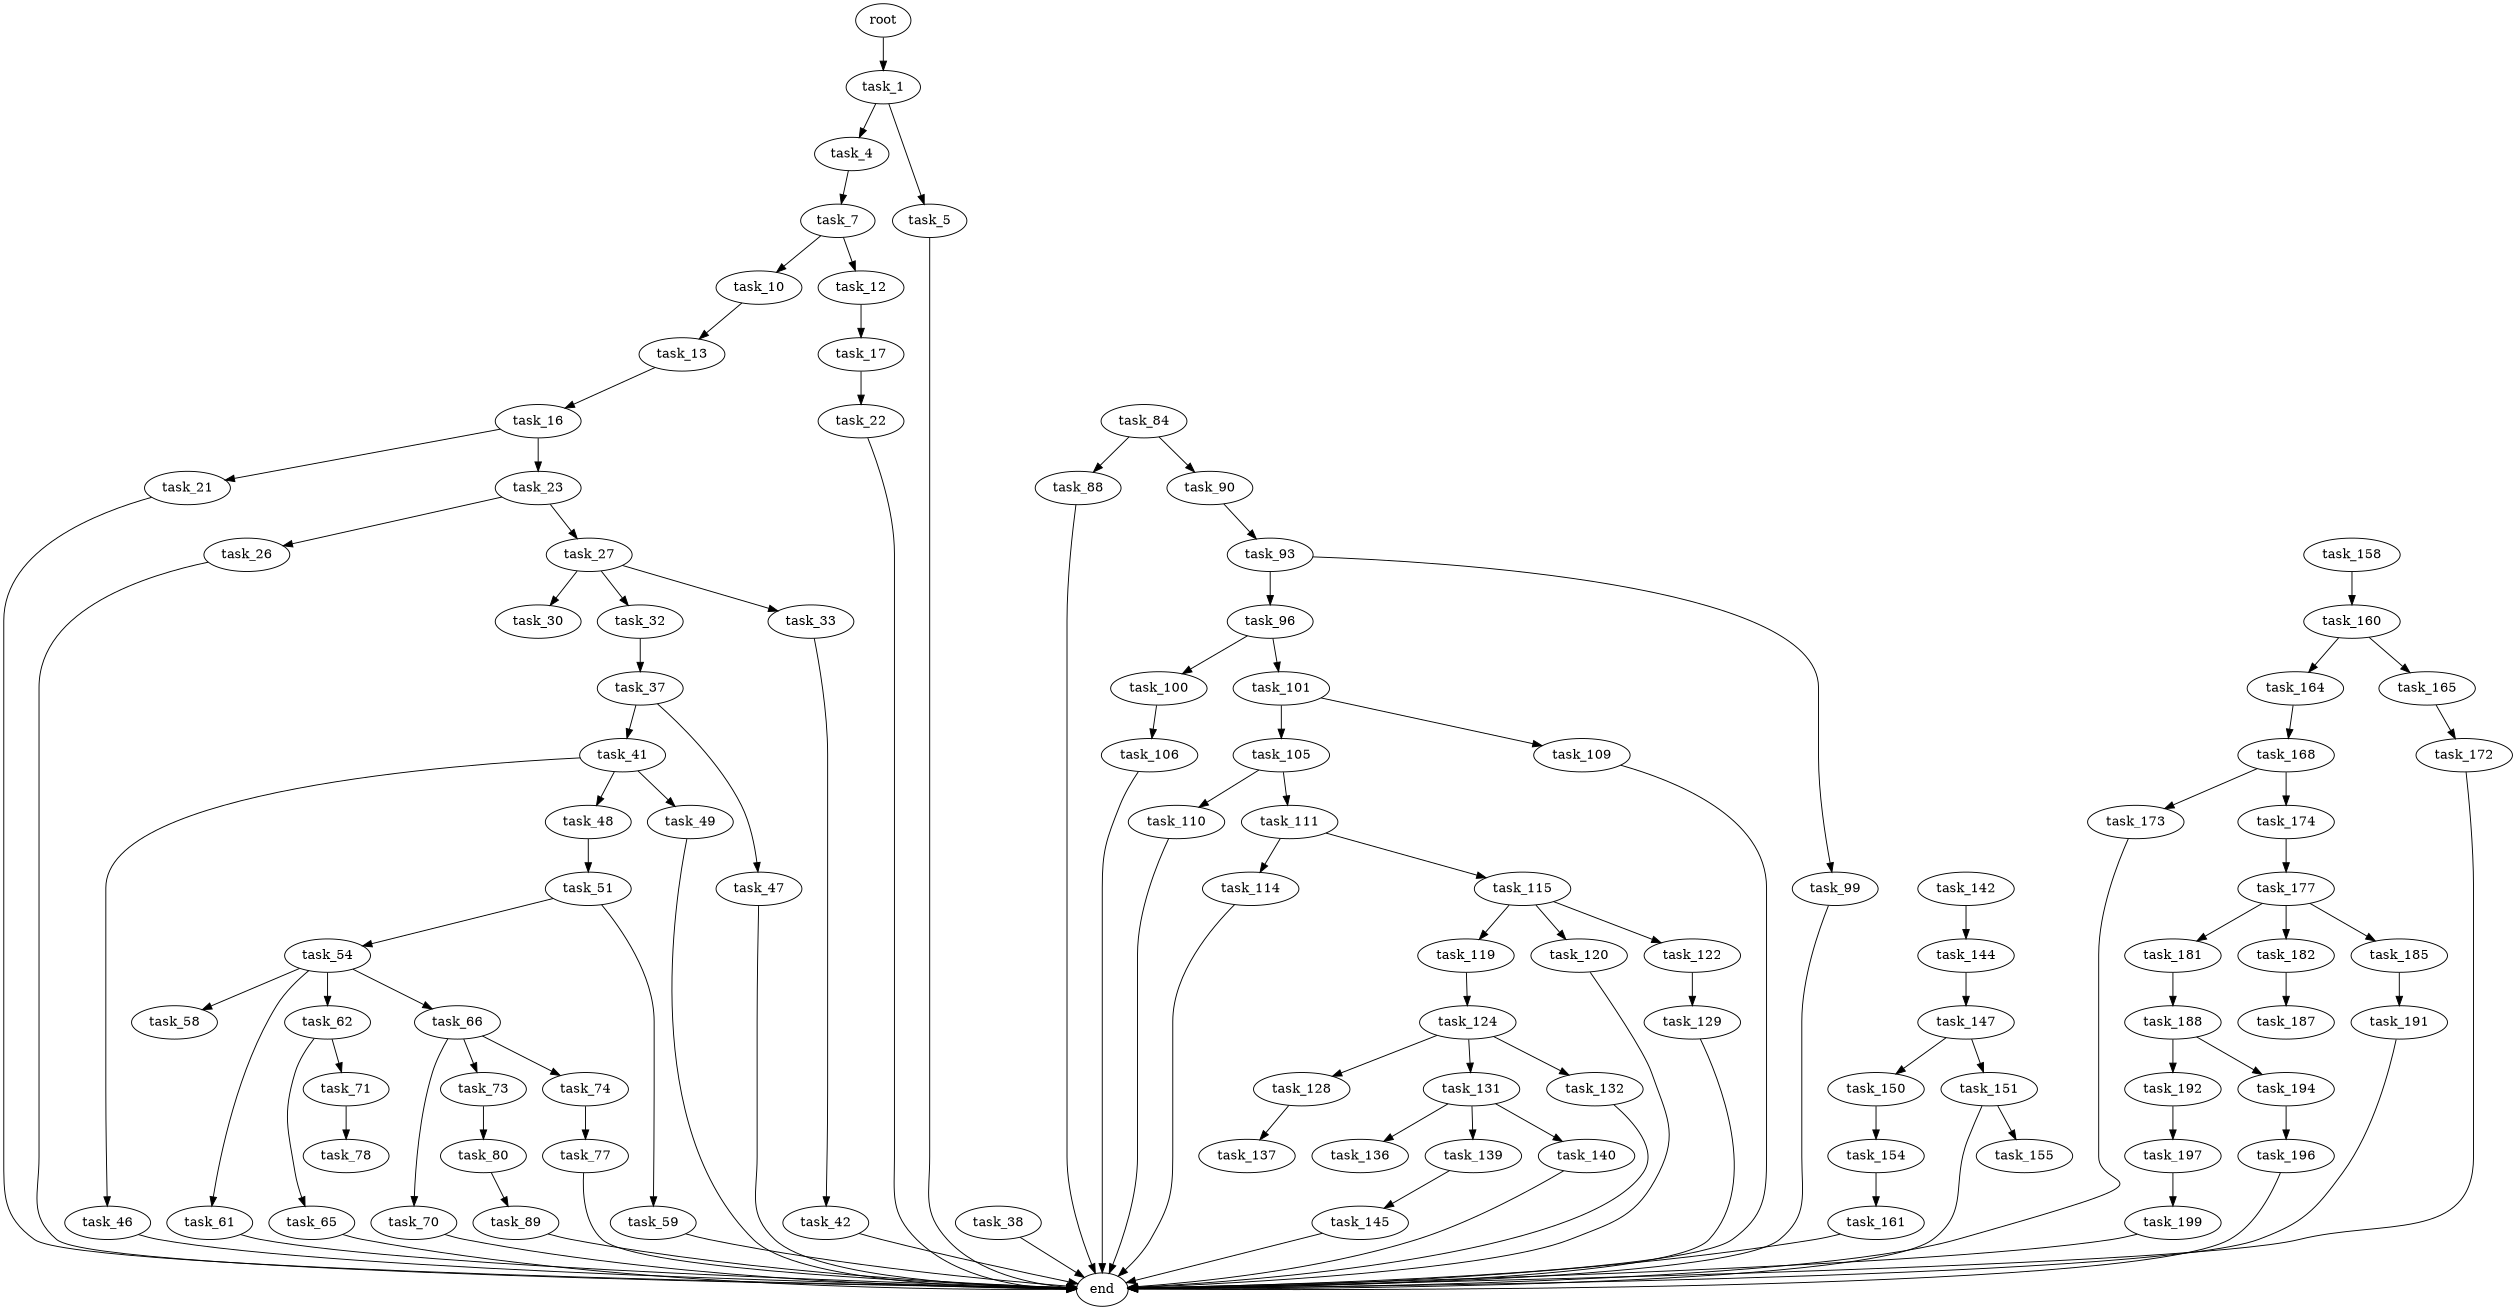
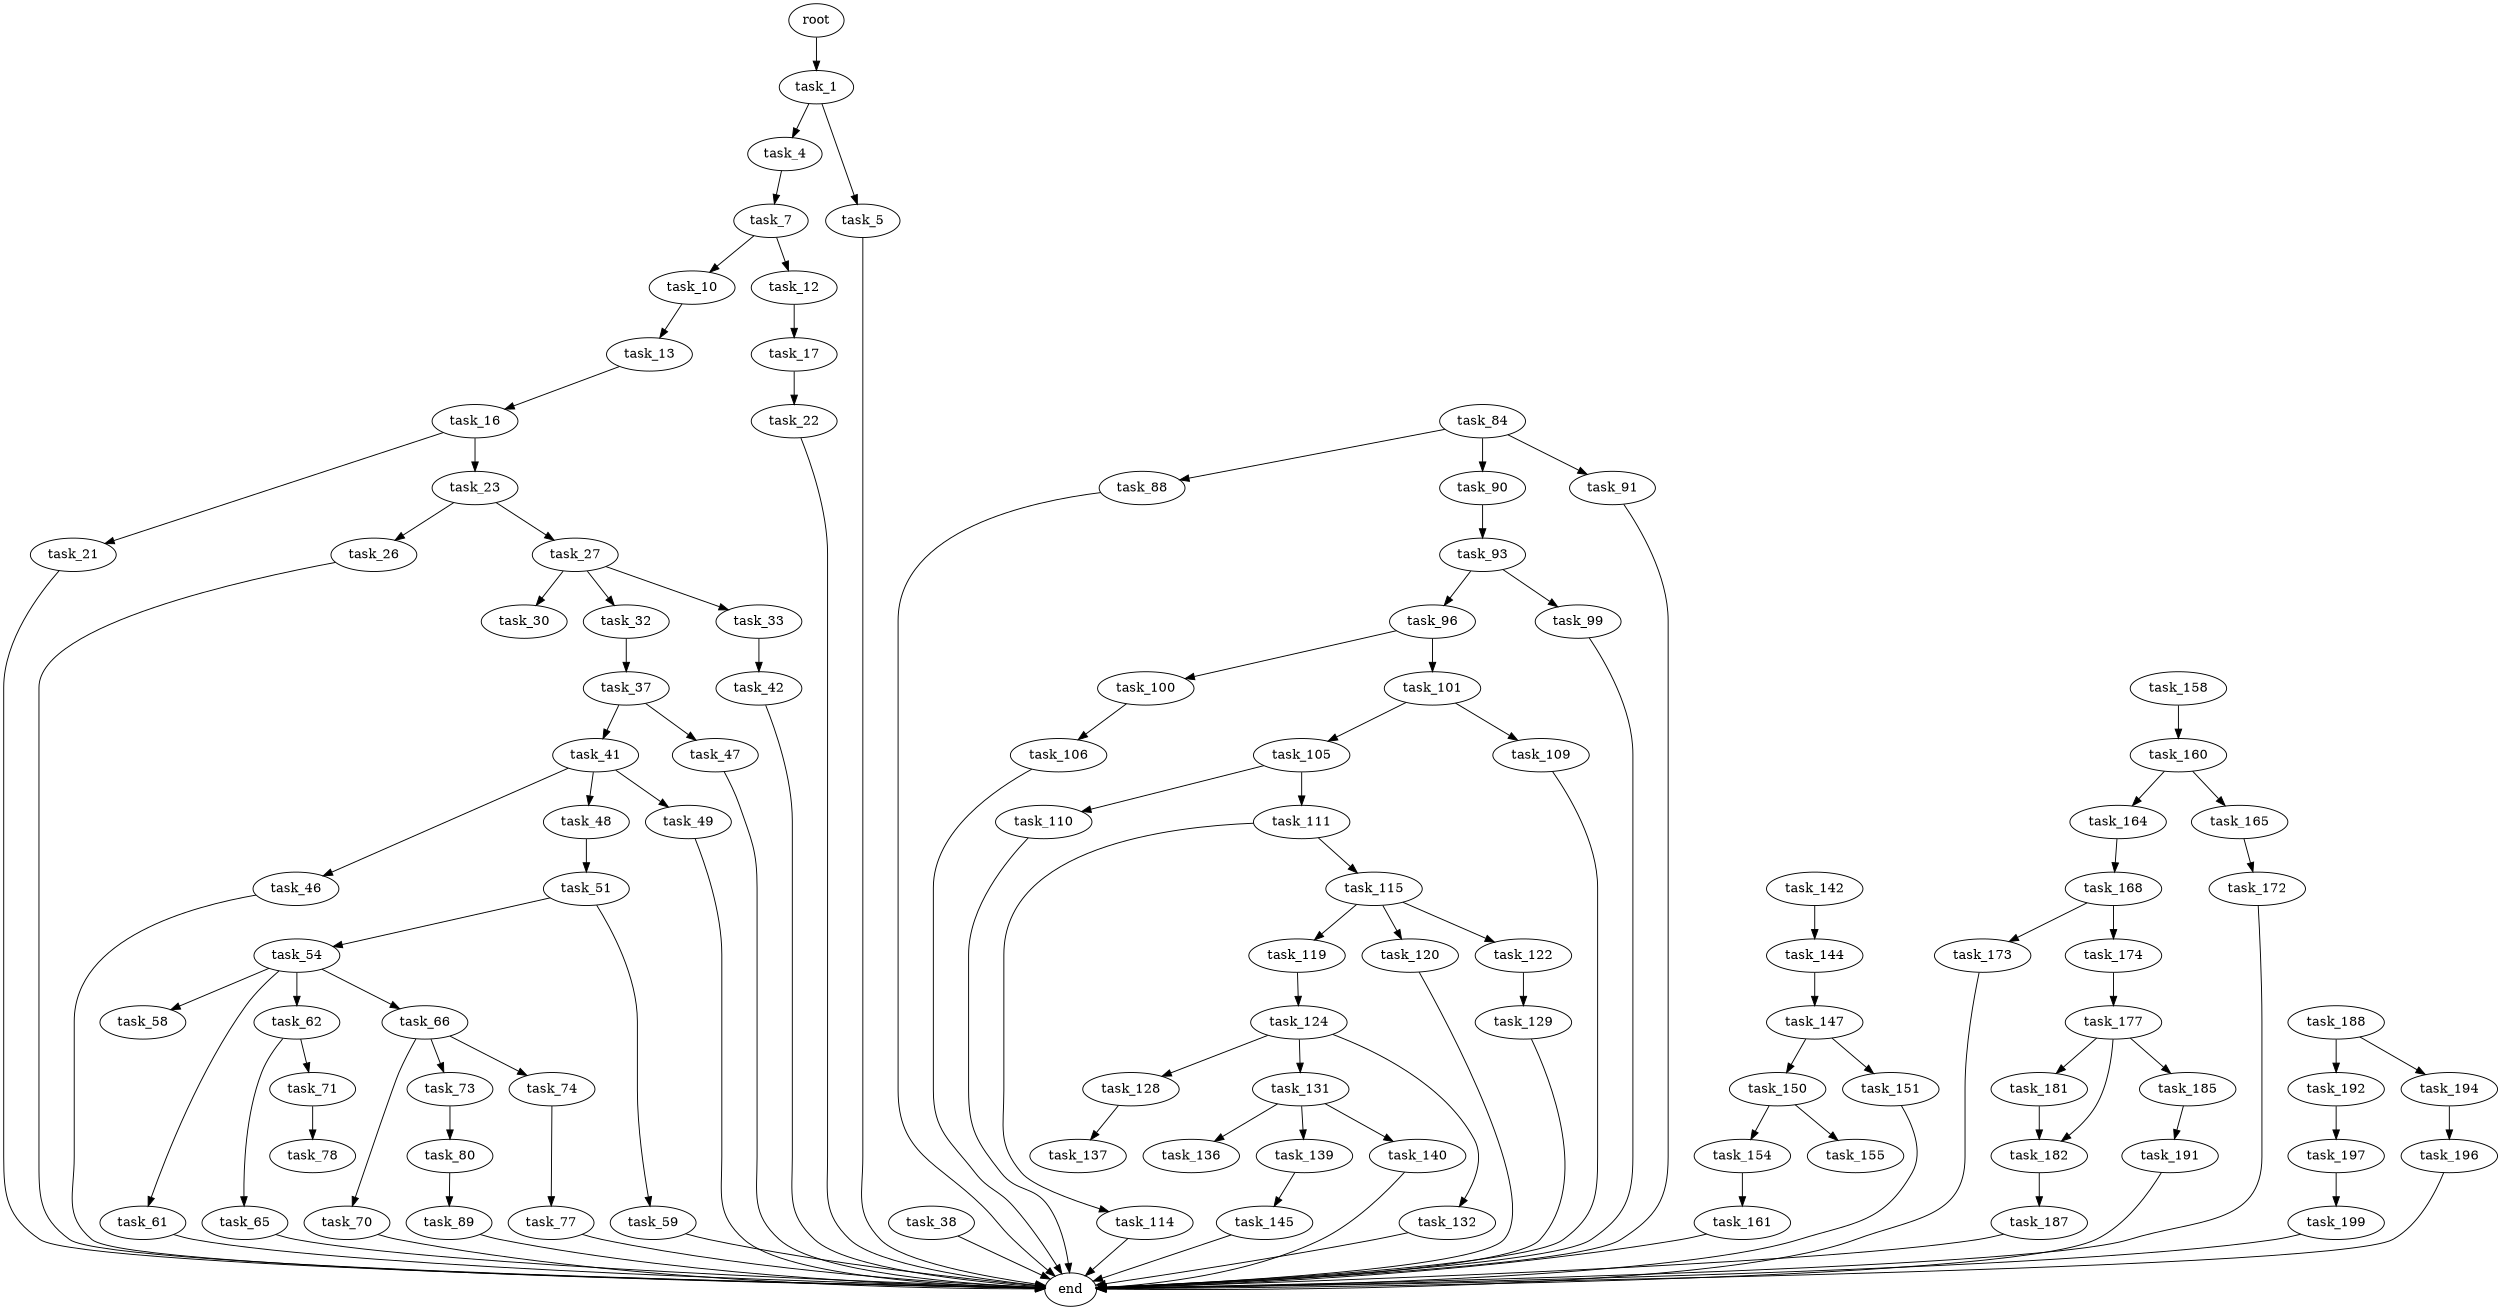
node "task_91": added
edge "task_181" -> "task_188": now "task_181" -> "task_182"
edge "task_151" -> "task_155": now "task_150" -> "task_155"
edge "task_187" -> "end": added
